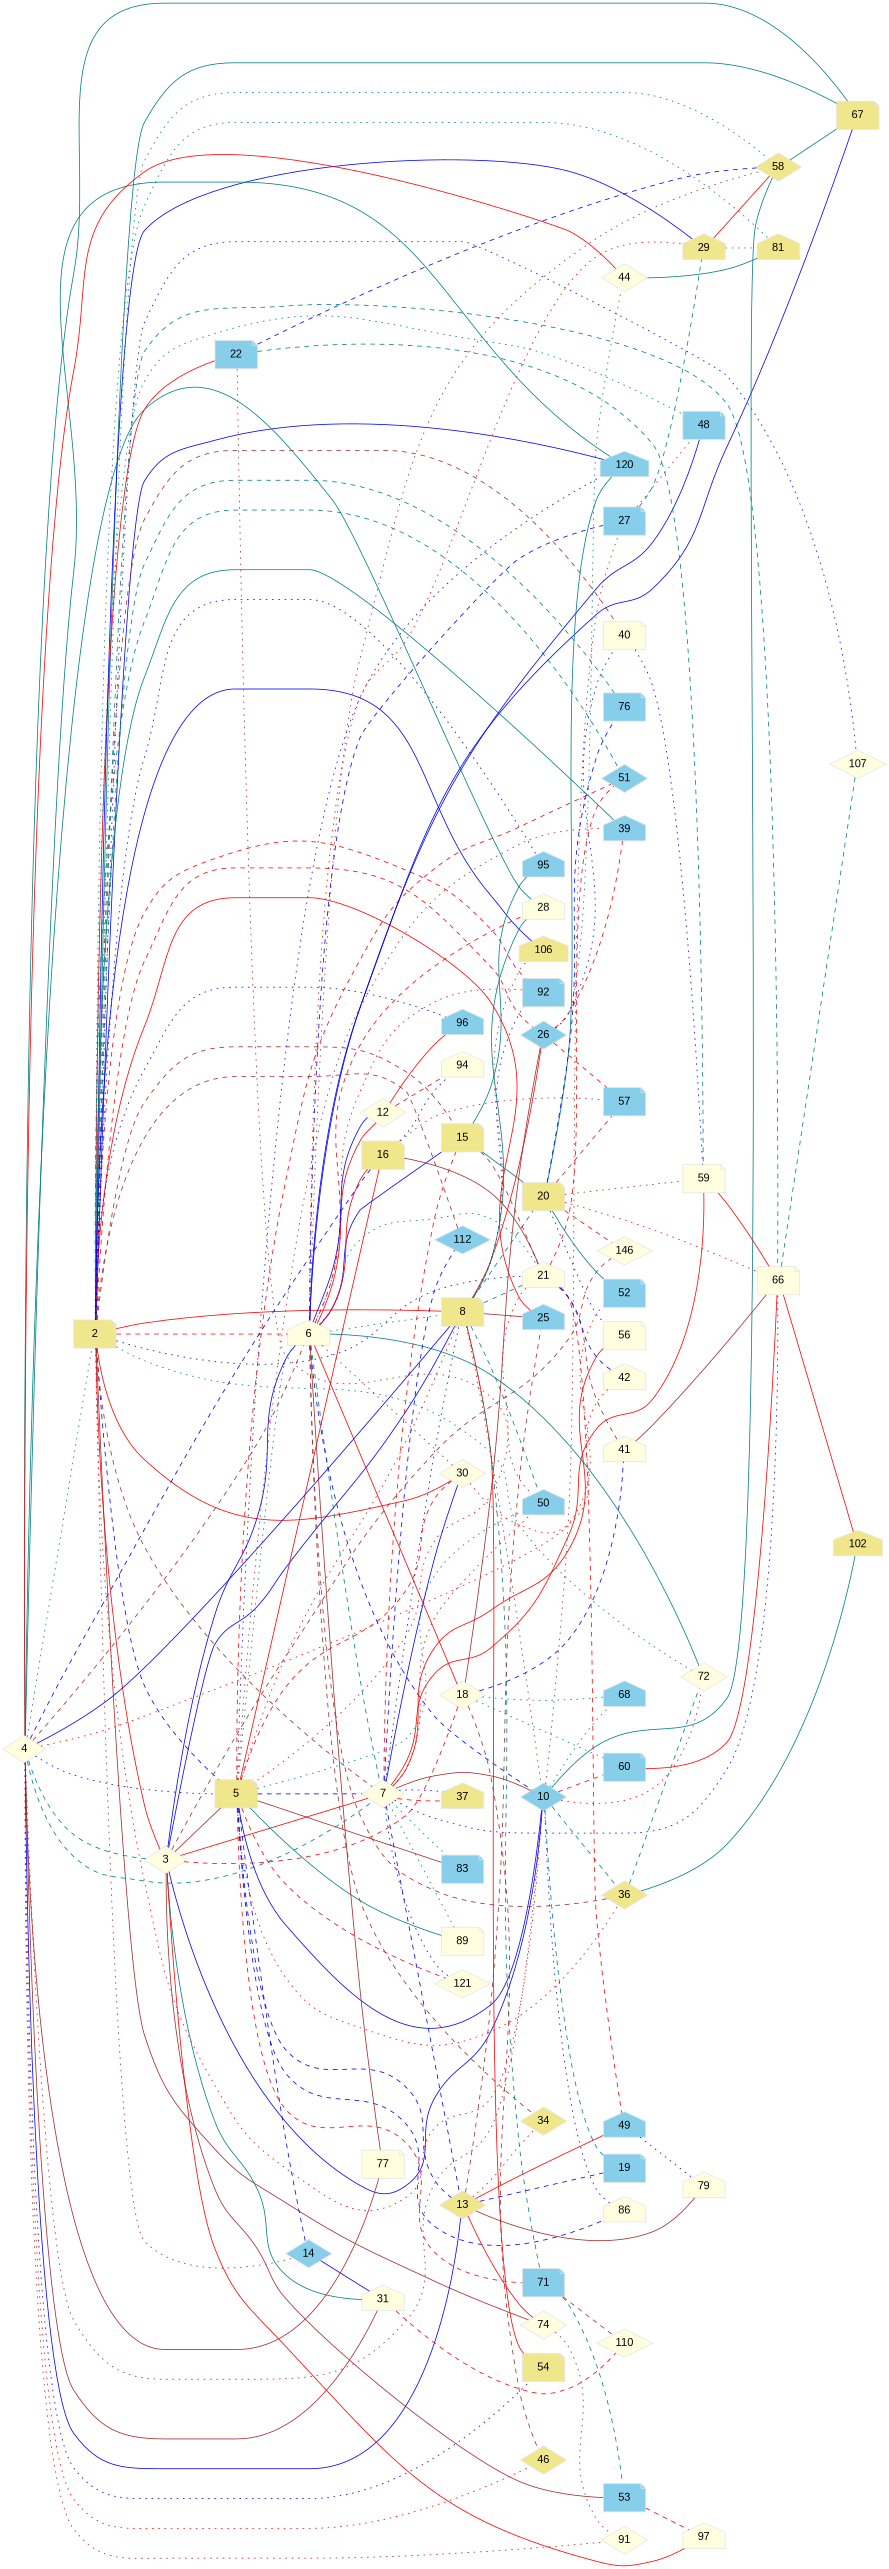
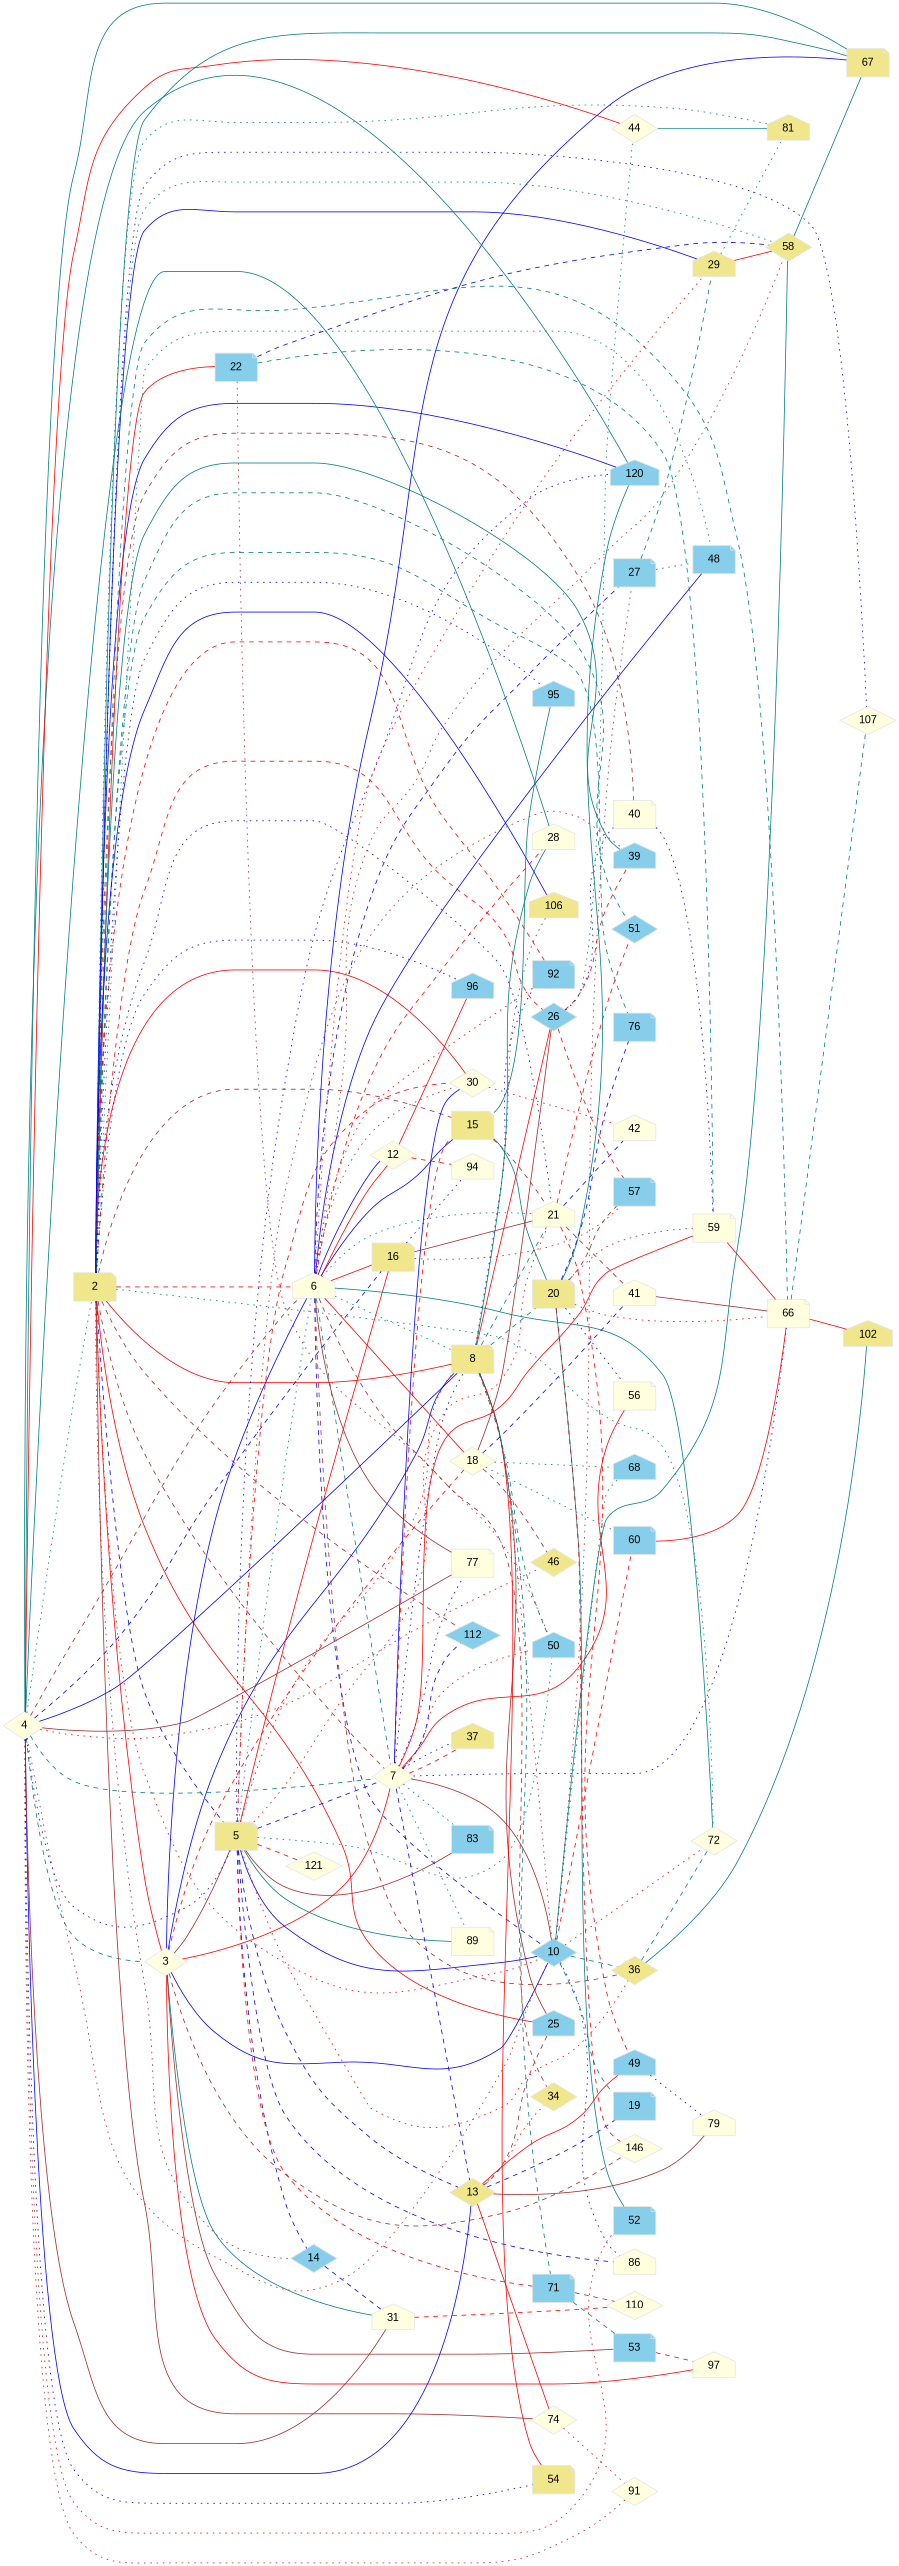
edge "51" -- "5": removed
edge "7" -- "121": now "7" -- "77"
edge "14" -- "31": style solid -> dashed
